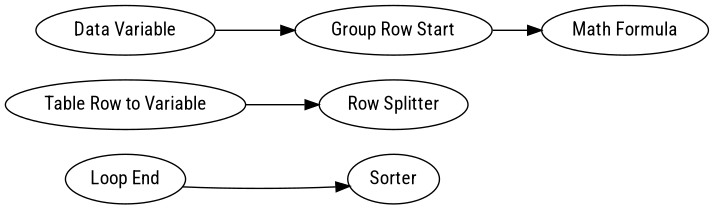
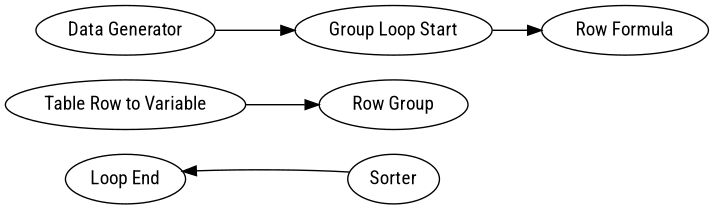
node "Data Variable": label "Data Variable" -> "Data Generator"
node "Group Row Start": label "Group Row Start" -> "Group Loop Start"
node "Math Formula": label "Math Formula" -> "Row Formula"
node "Row Splitter": label "Row Splitter" -> "Row Group"
edge "Loop End" -> "Sorter": reversed
